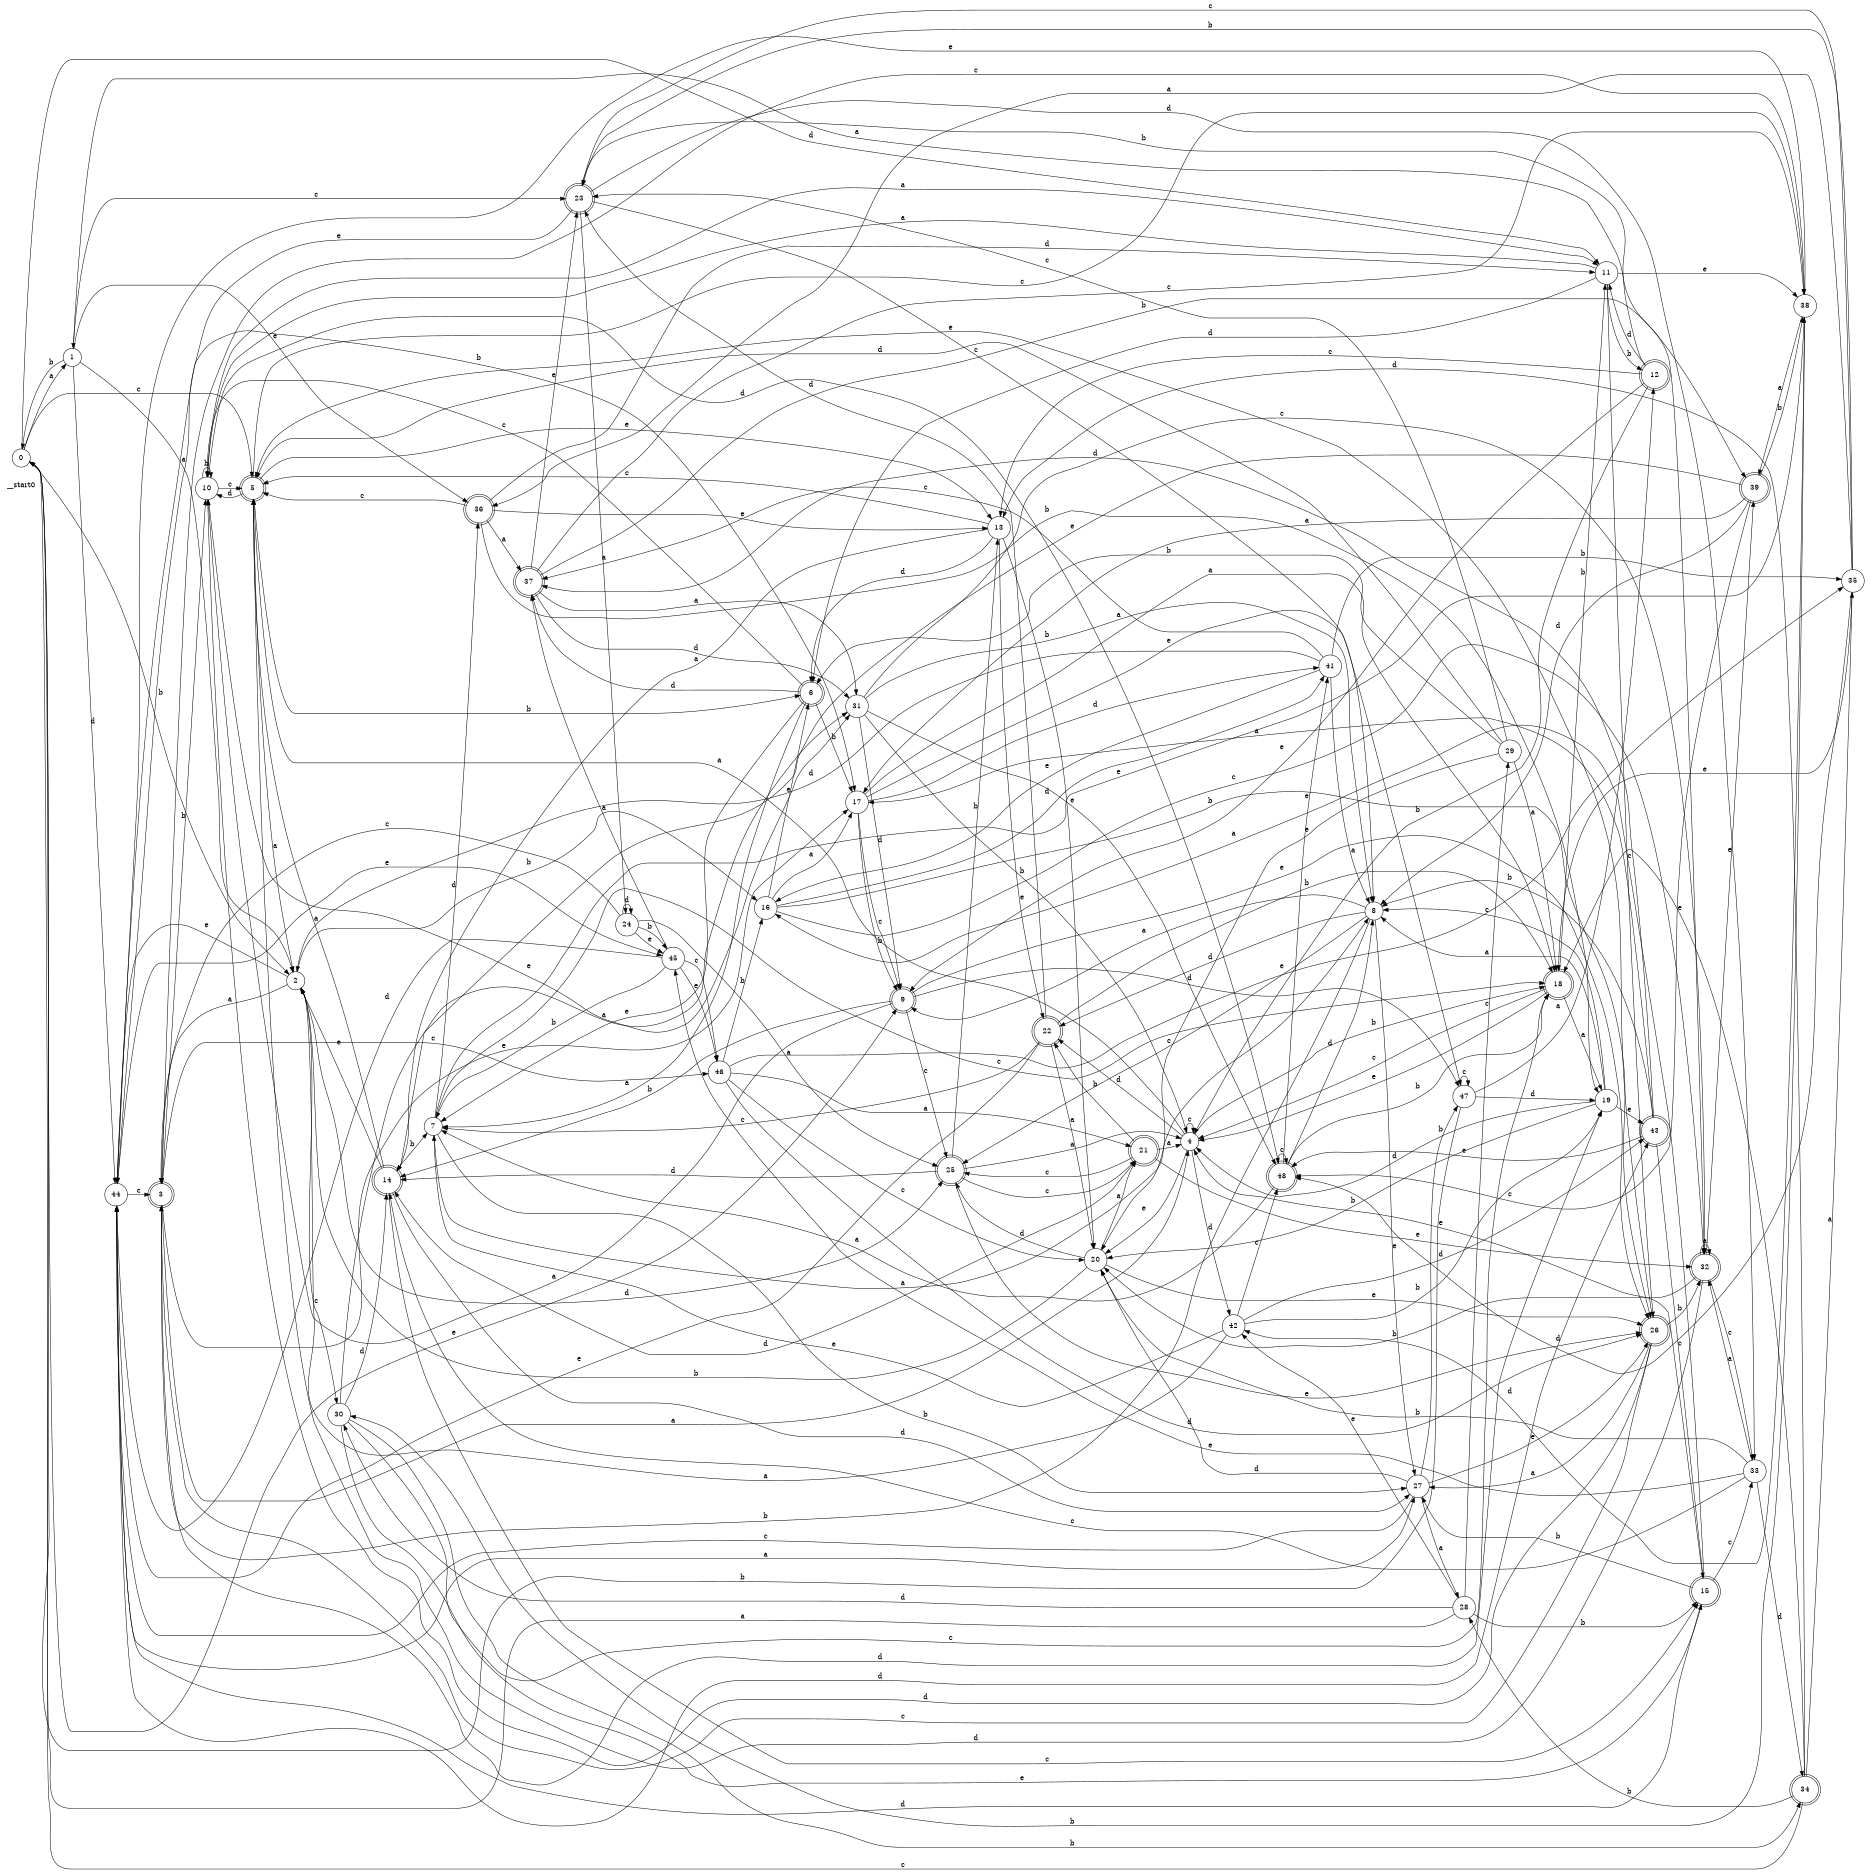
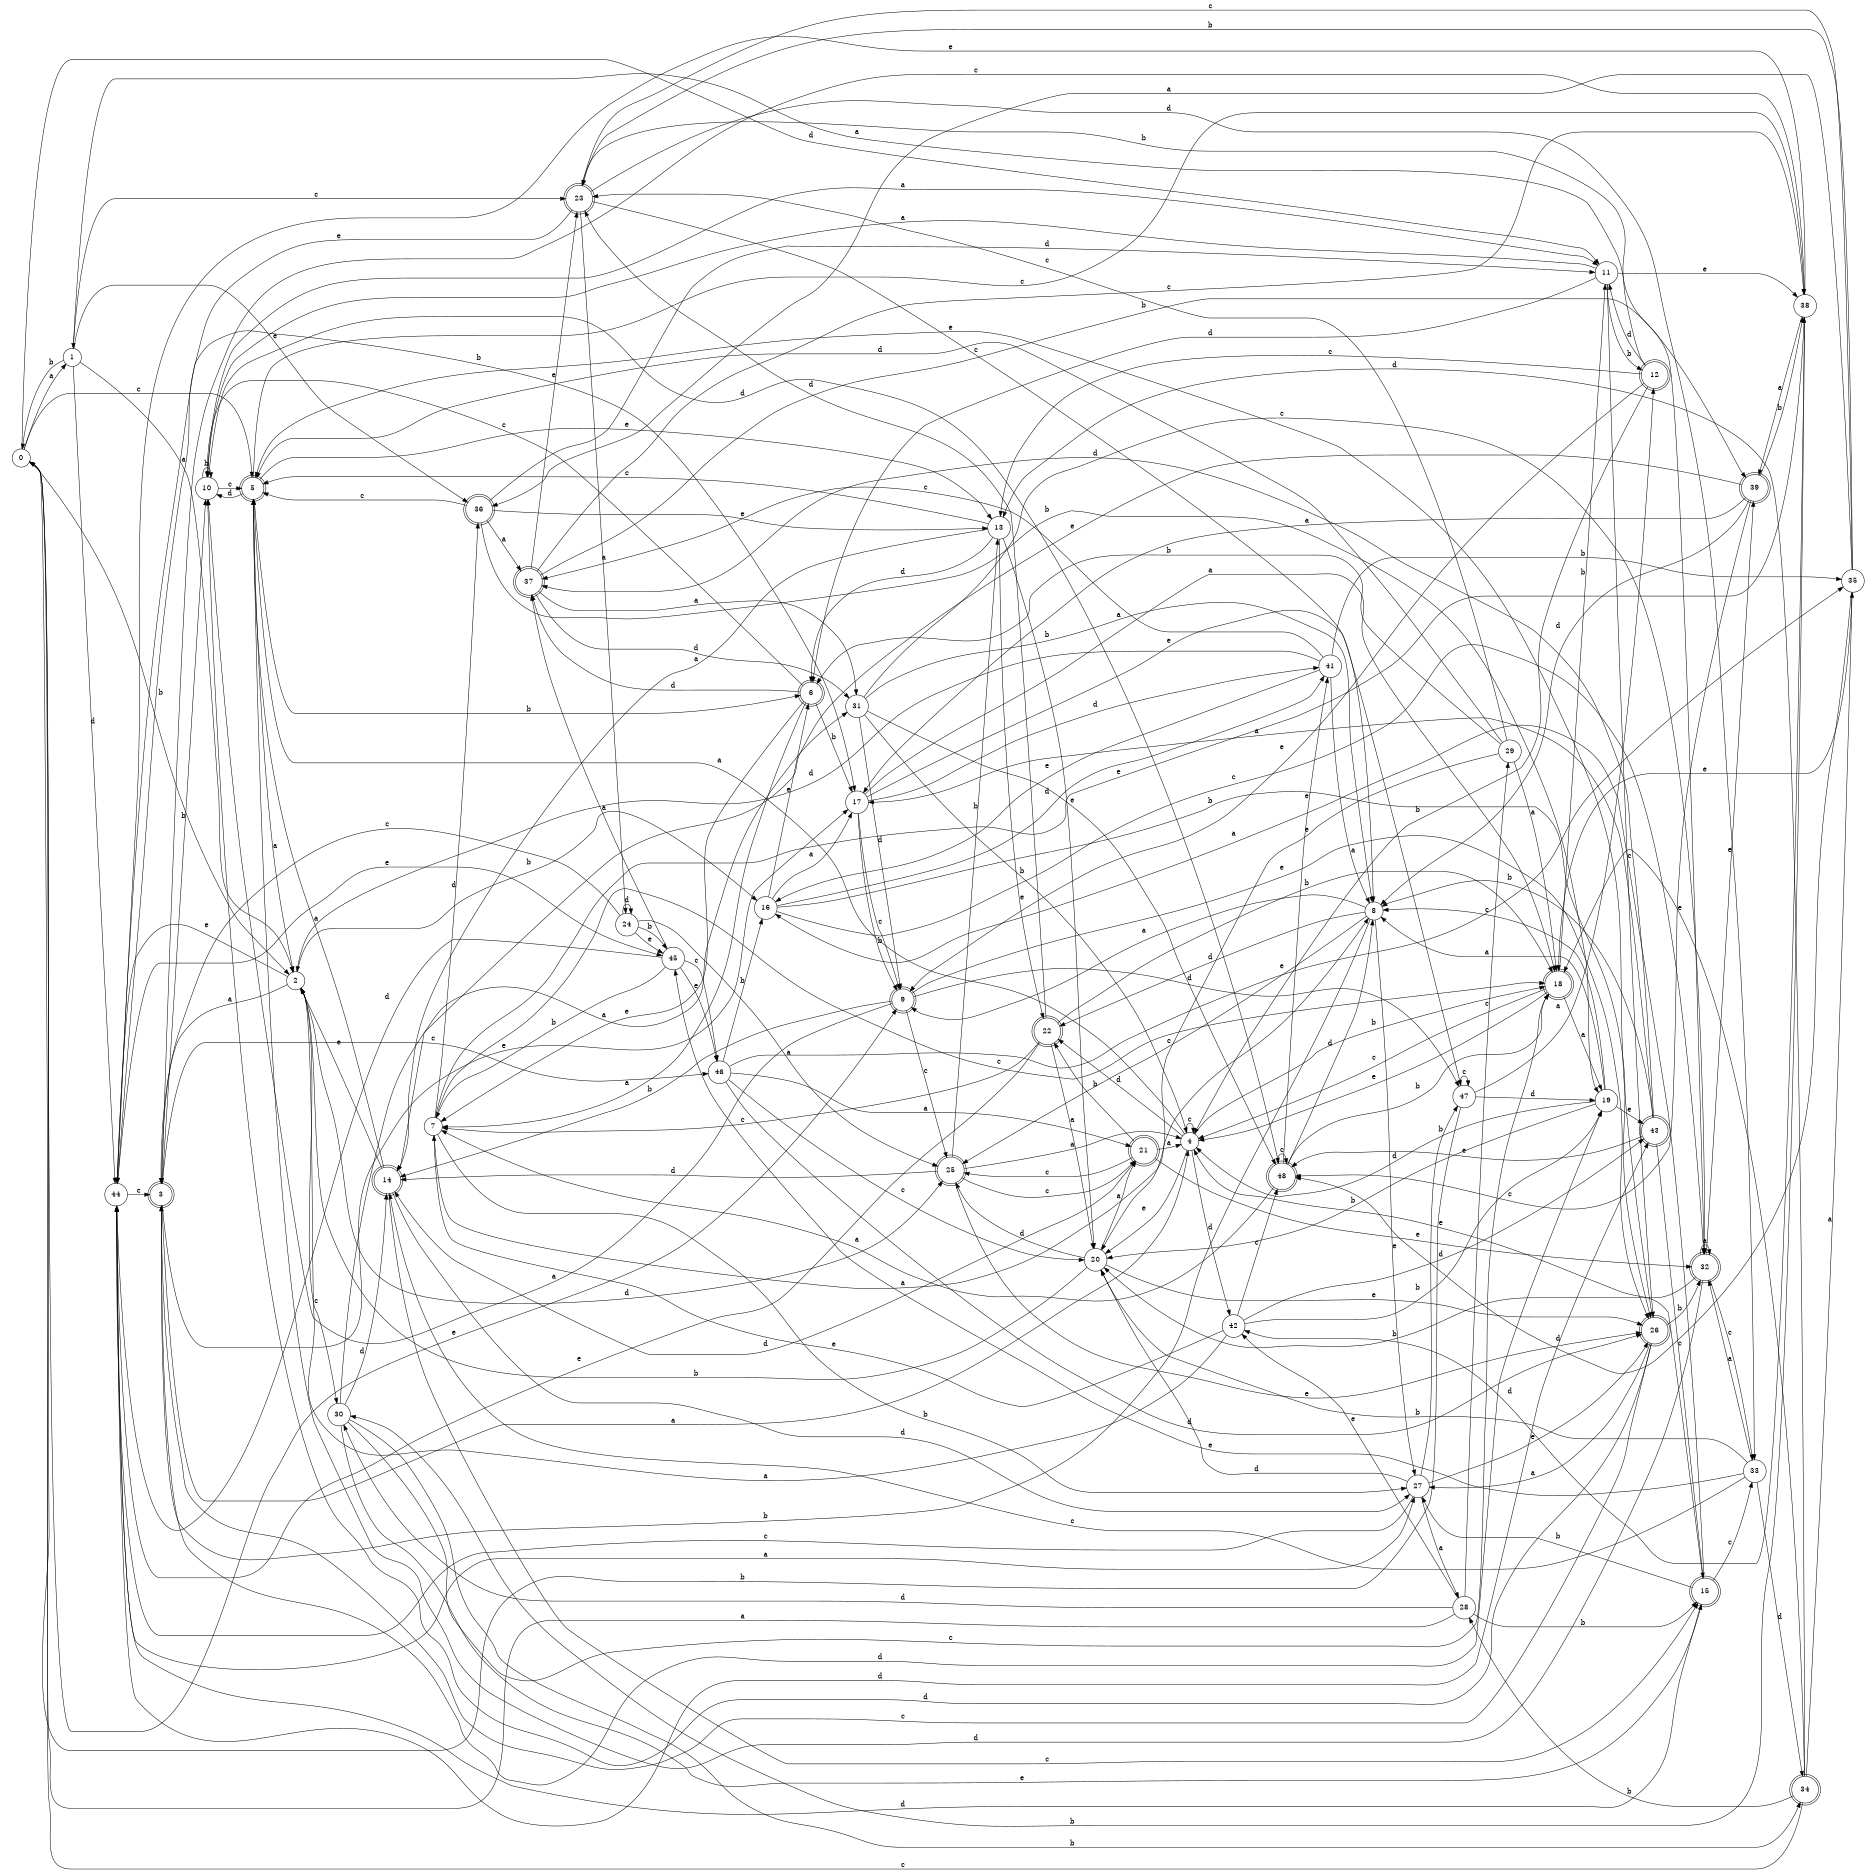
node "__start0": removed
edge "10" -> "31": removed, label "e"
edge "14" -> "7": removed, label "b"
